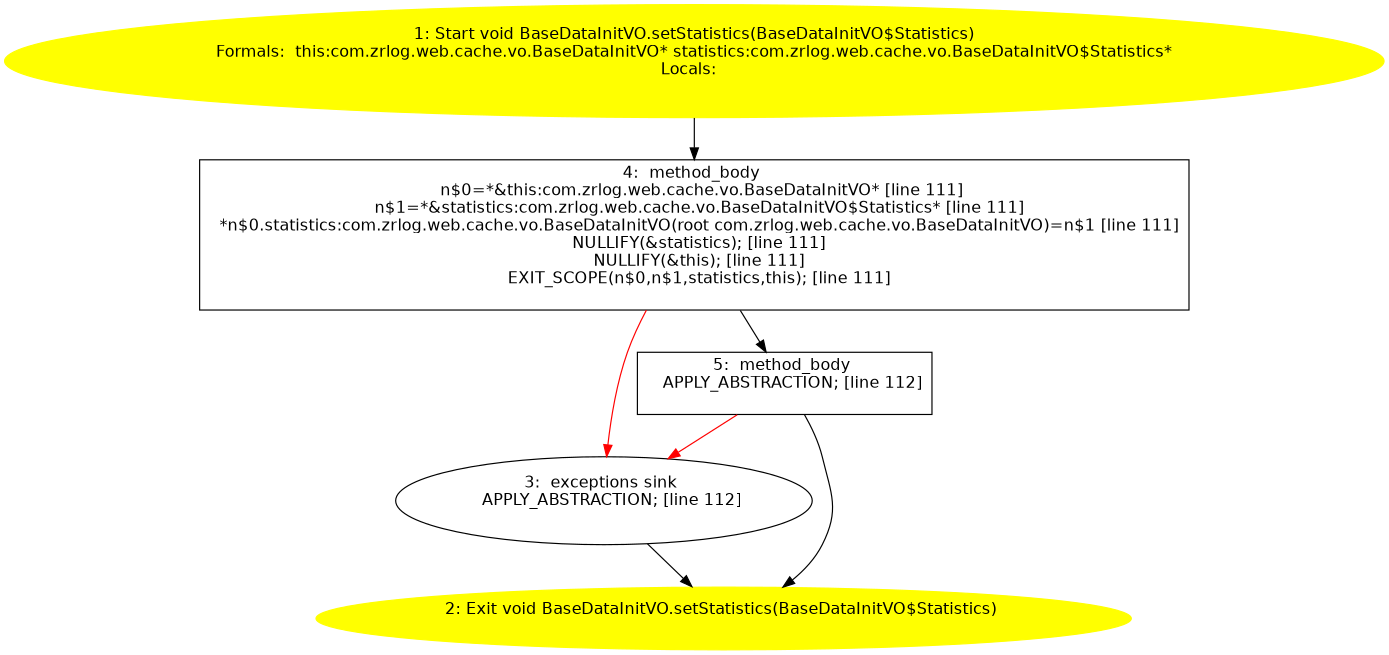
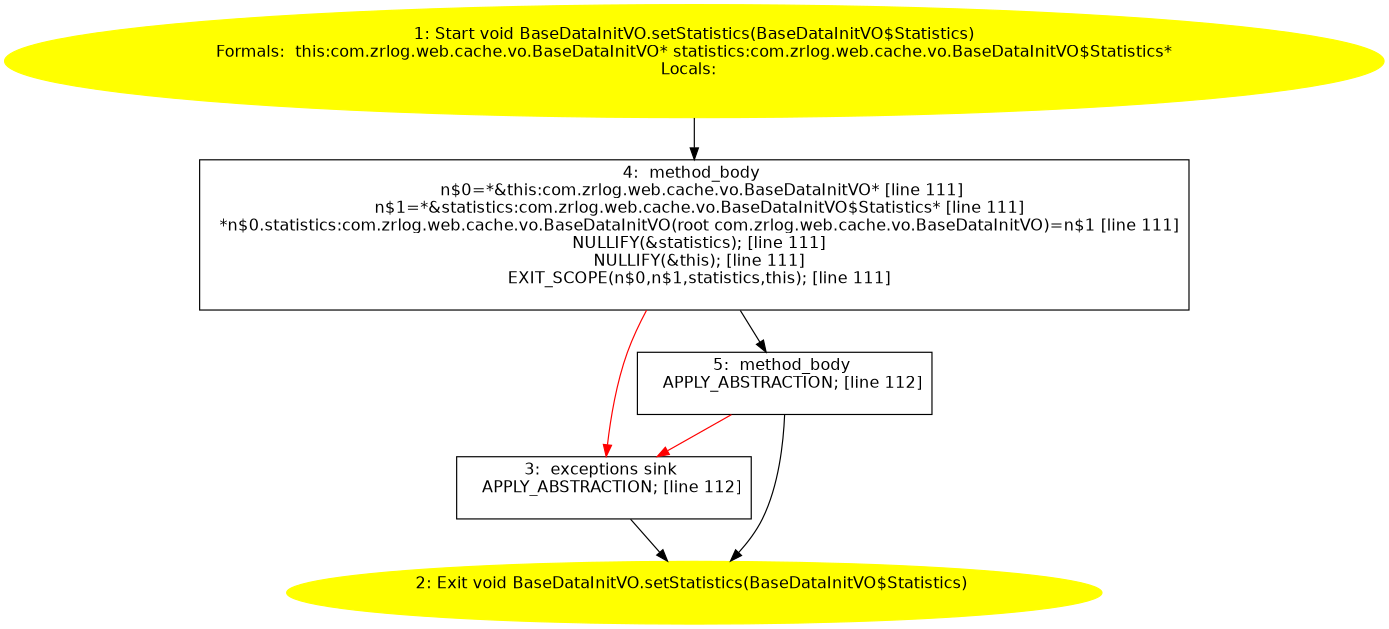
node "3:  exceptions sink APPLY_ABSTRACTION; [line 112]": shape ellipse -> box
